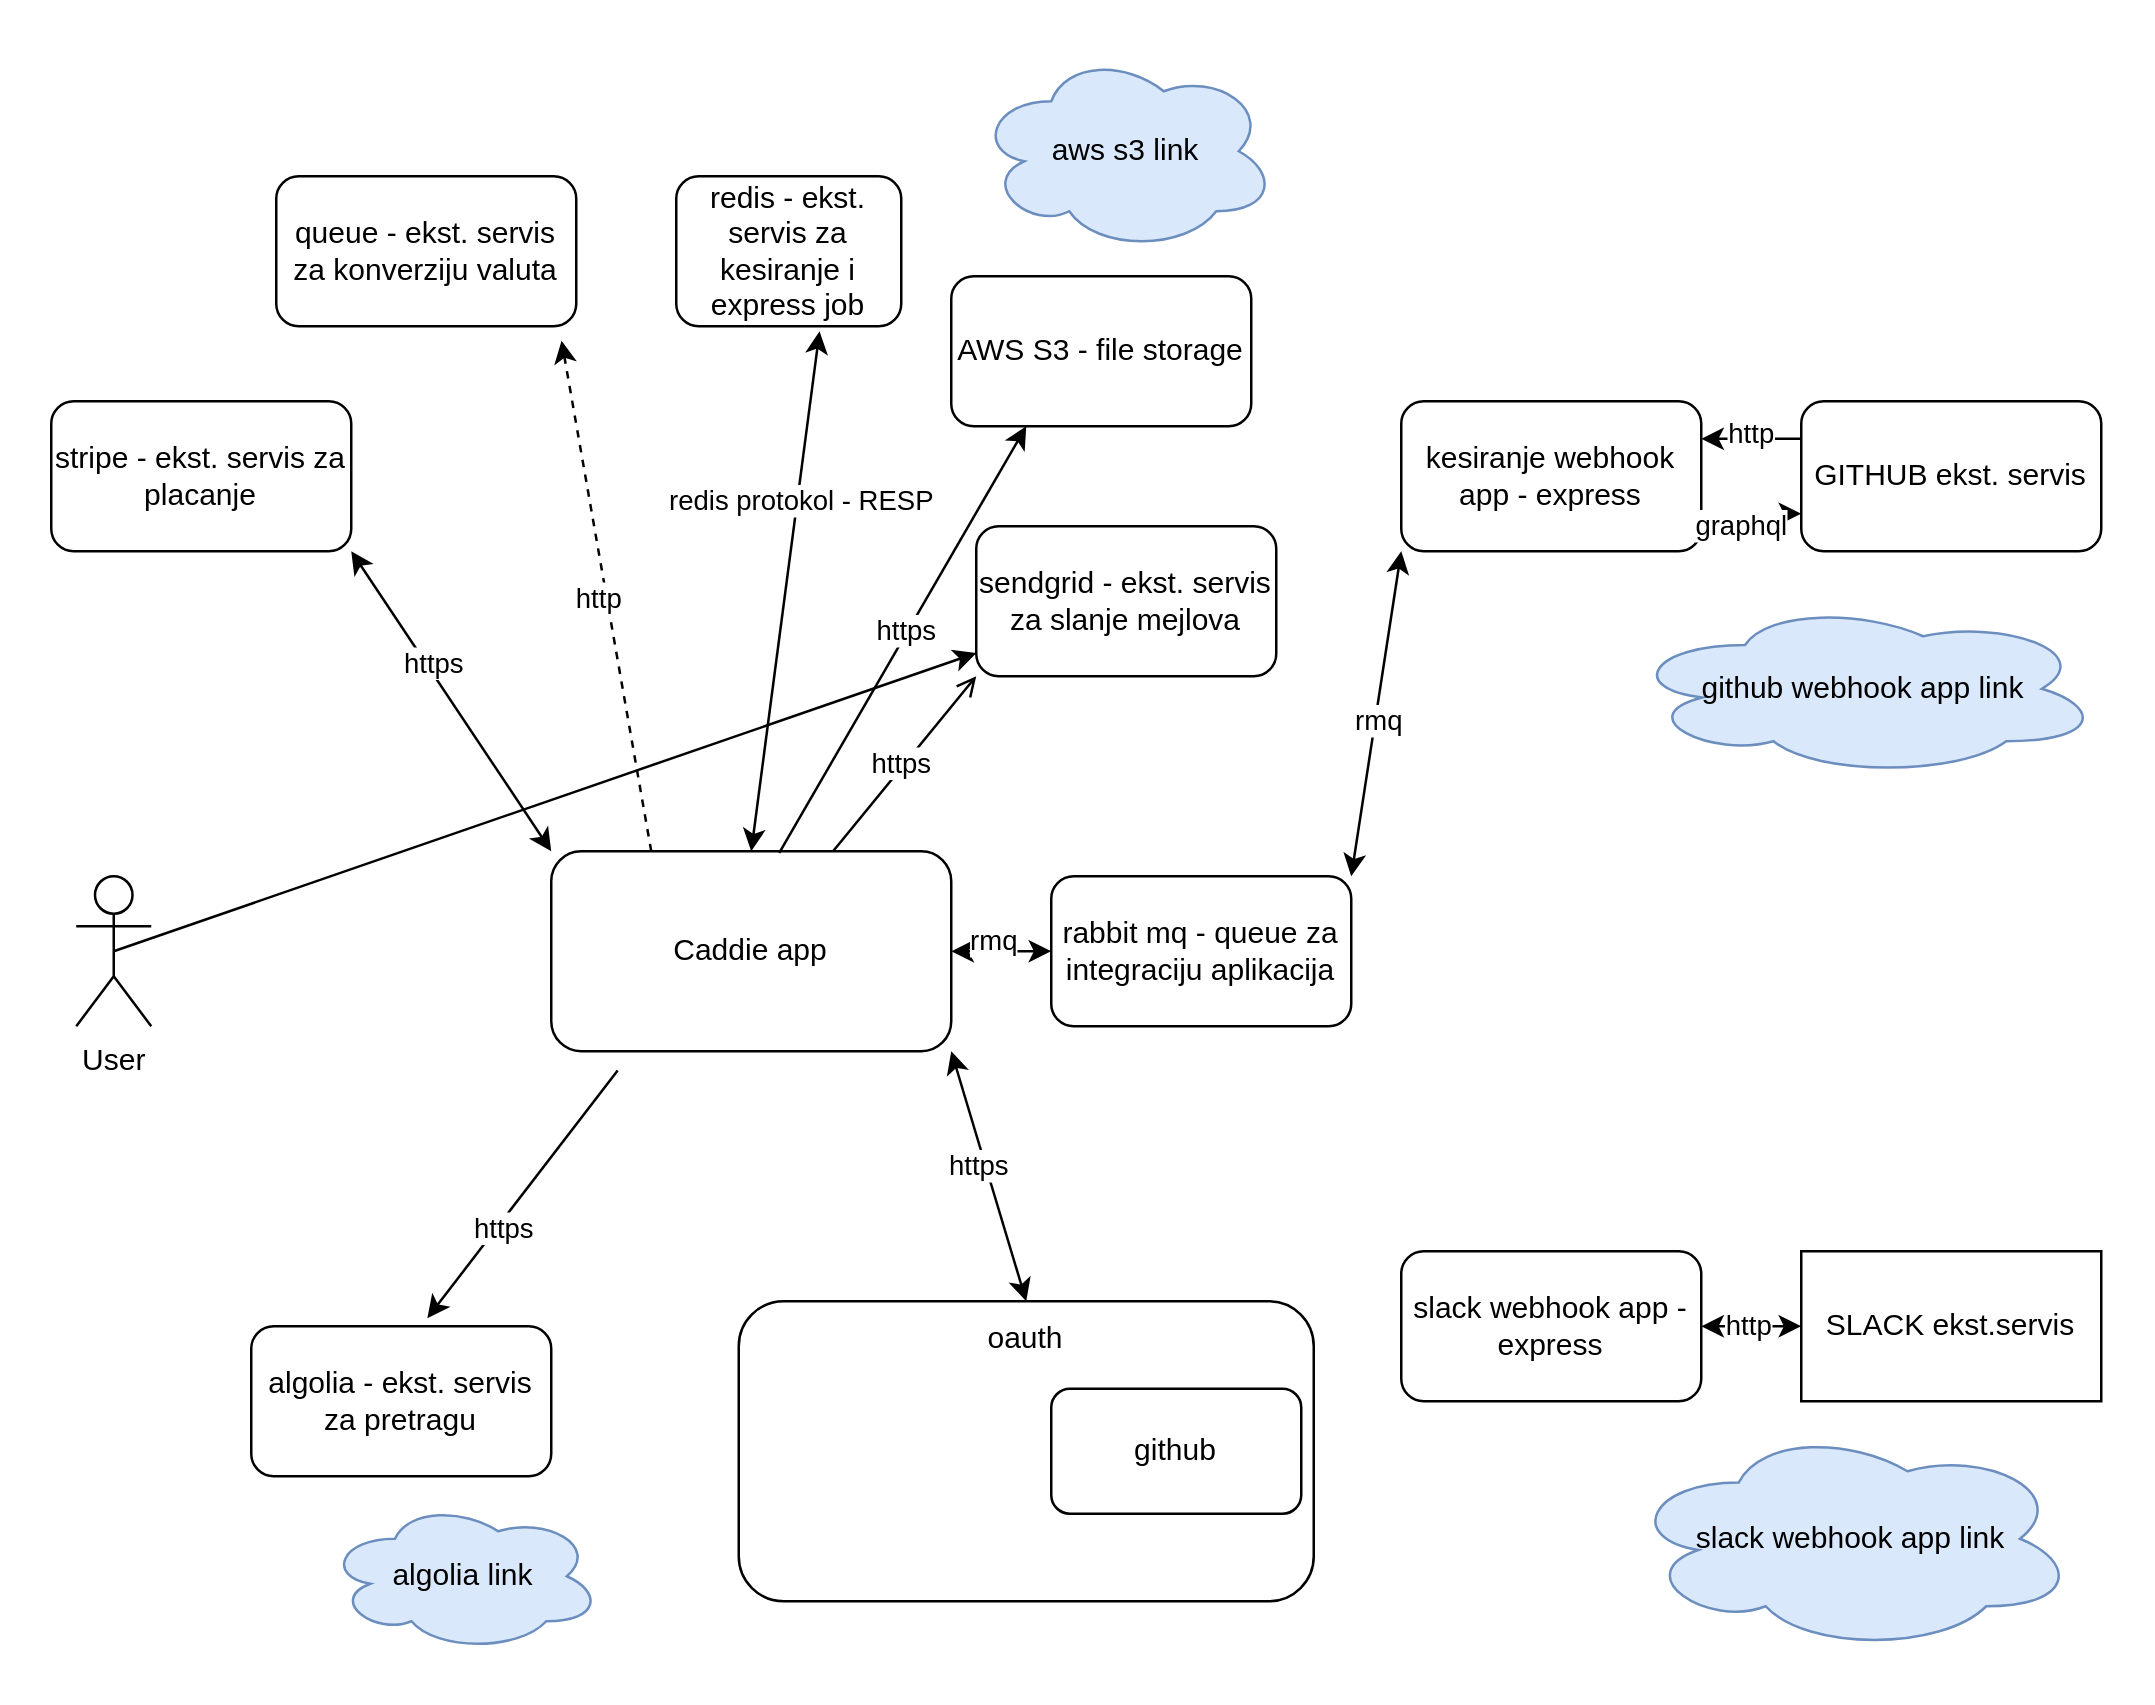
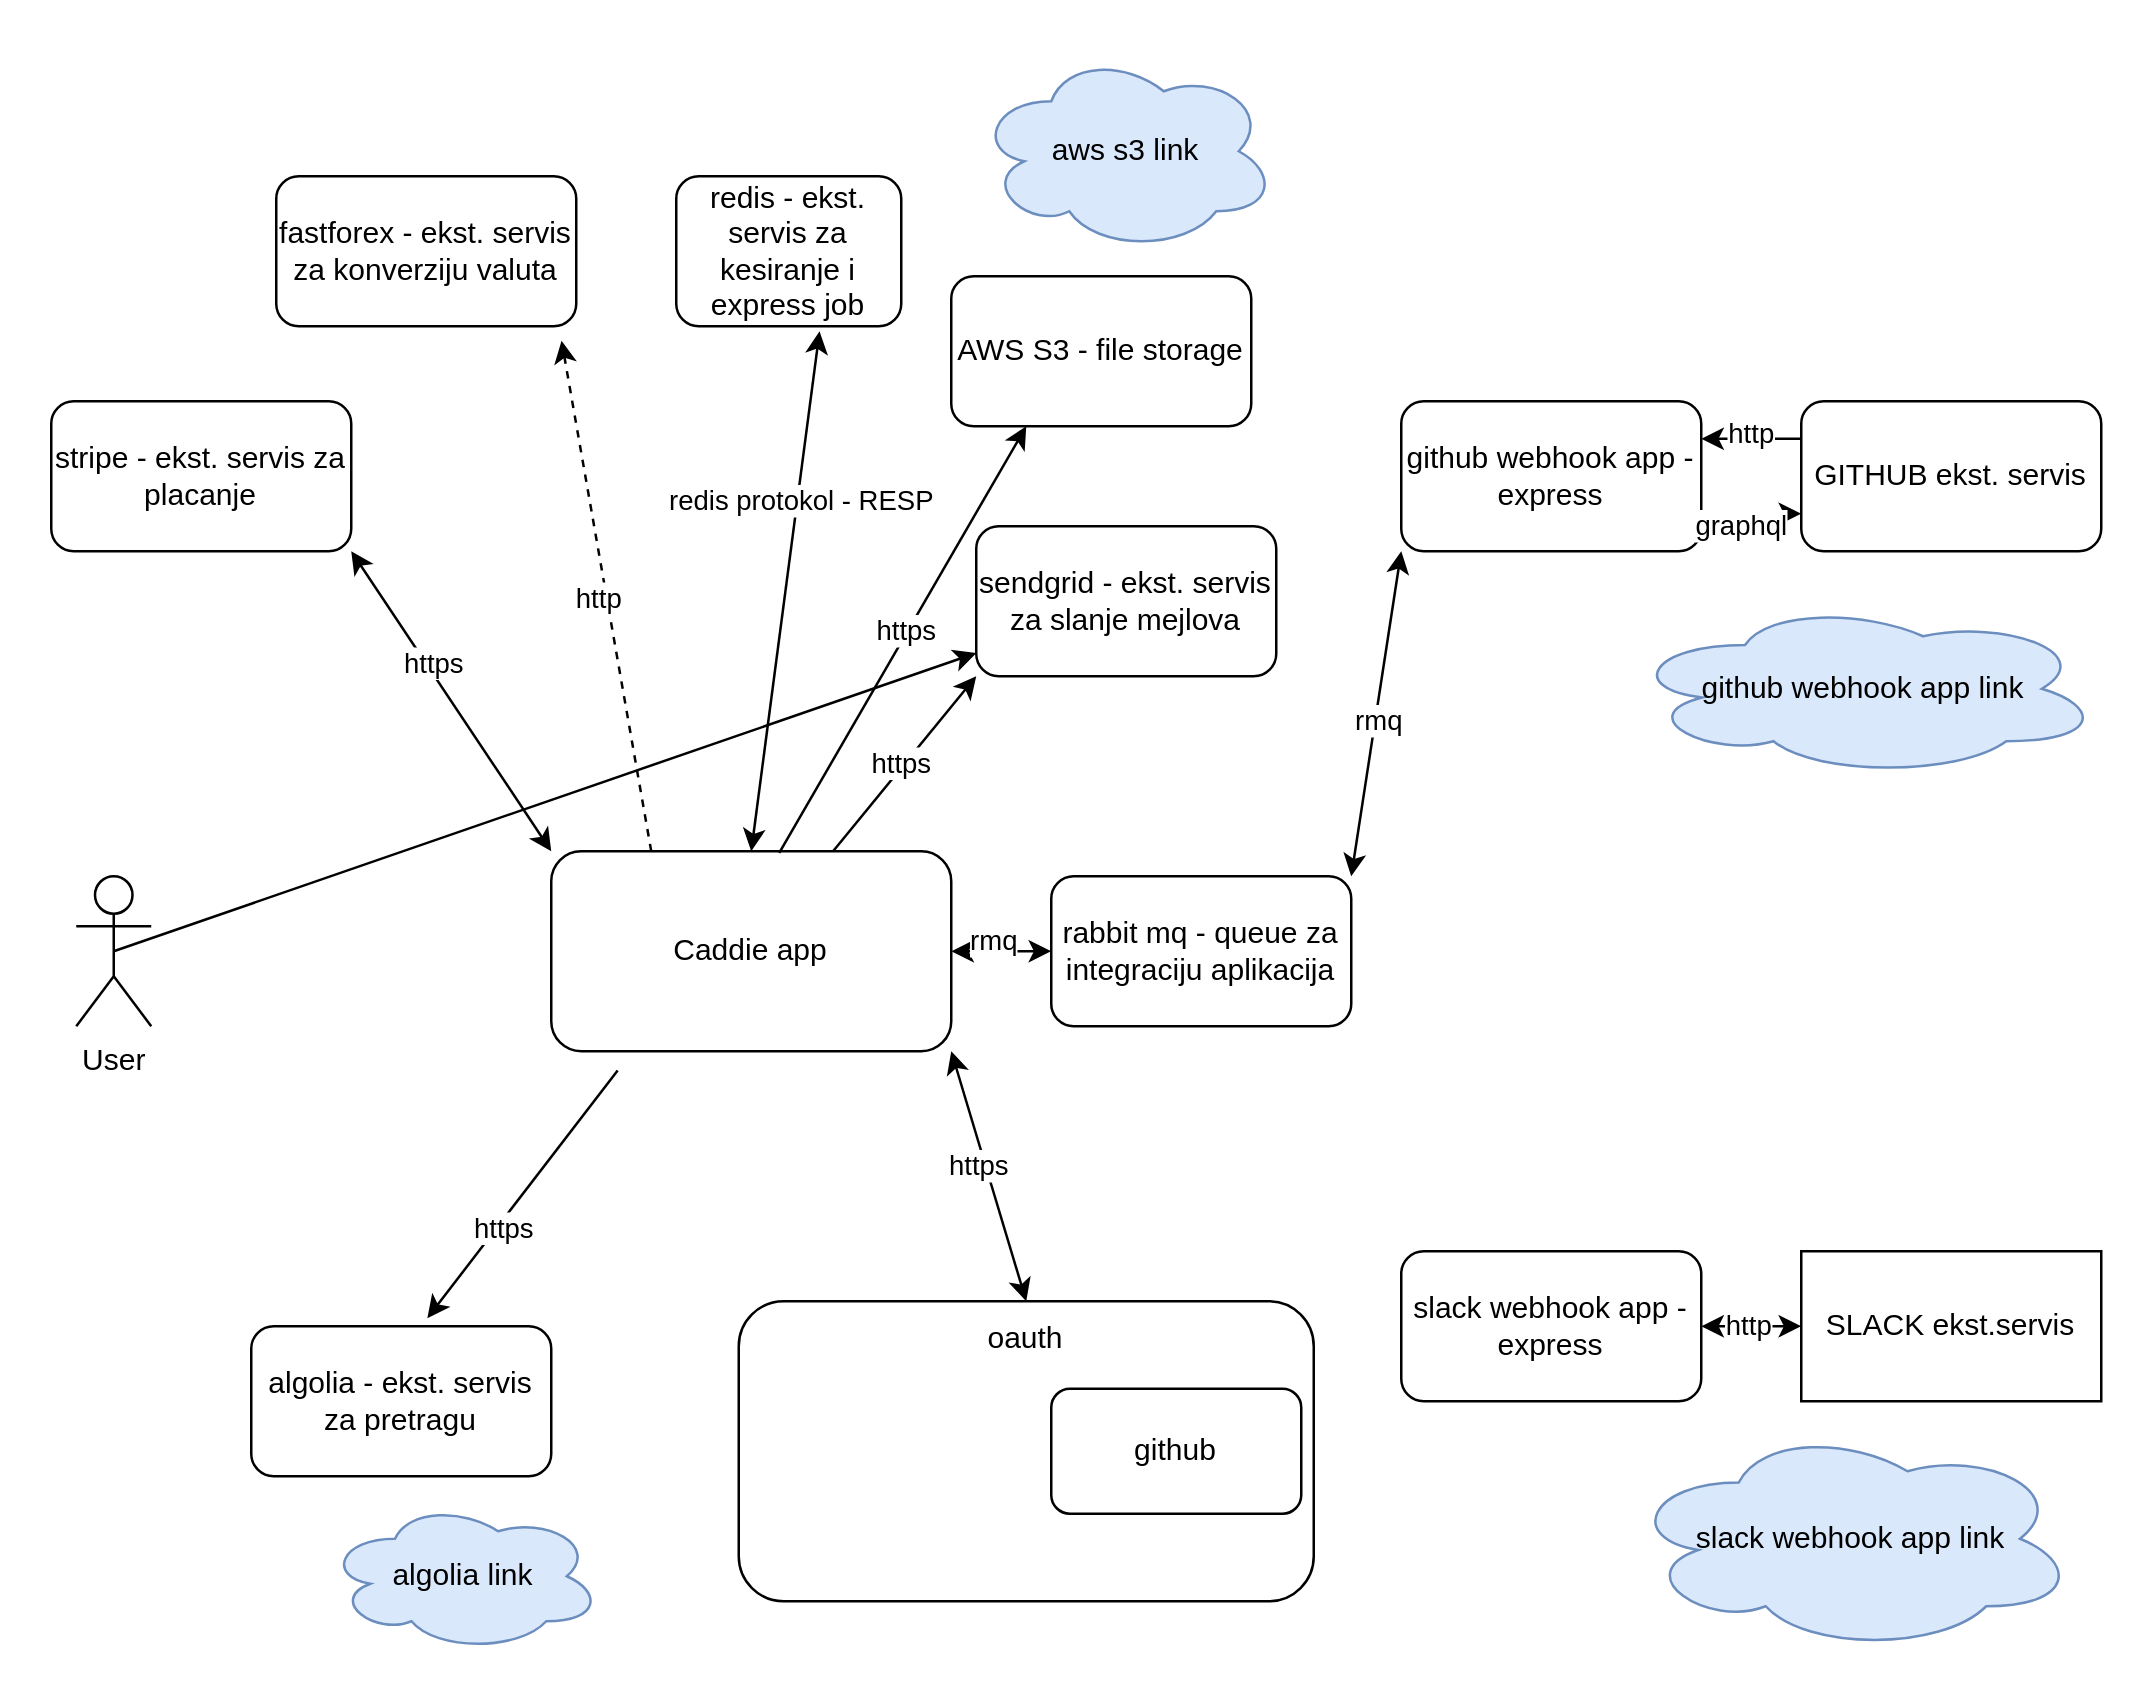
node "queue - ekst. servis za konverziju valuta": label "queue - ekst. servis za konverziju valuta" -> "fastforex - ekst. servis za konverziju valuta"
node "kesiranje webhook app - express": label "kesiranje webhook app - express" -> "github webhook app - express"
edge "Caddie app" -> "sendgrid - ekst. servis za slanje mejlova": arrowhead open -> classic
